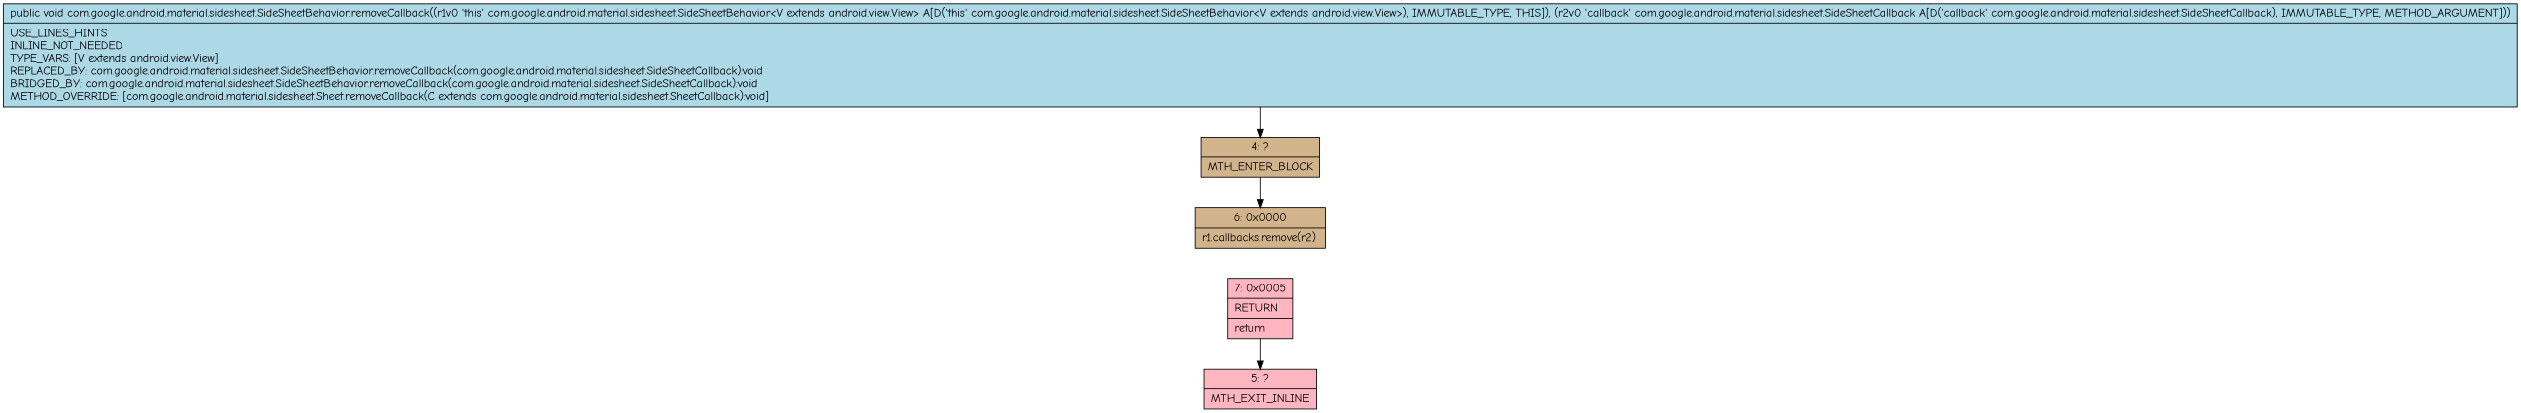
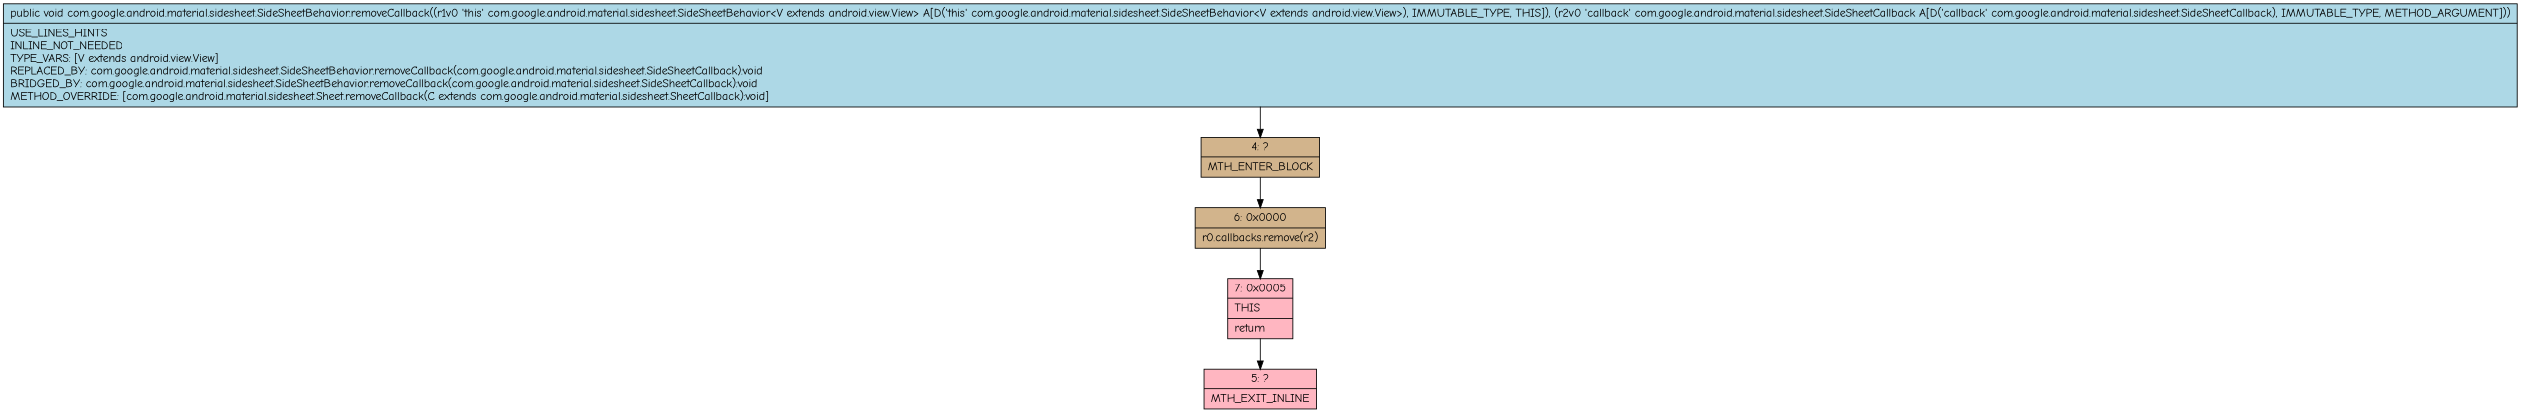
node "6: 0x0000": text "r1.callbacks.remove(r2)" -> "r0.callbacks.remove(r2)"
edge "6: 0x0000" -> "7: 0x0005": added
node "7: 0x0005": text "RETURN" -> "THIS"
